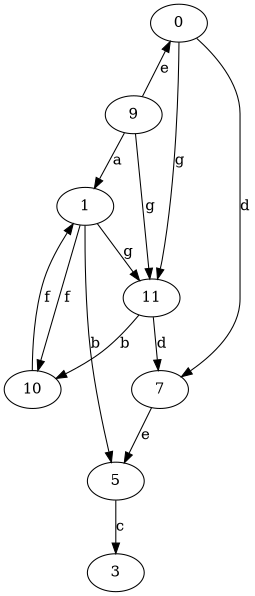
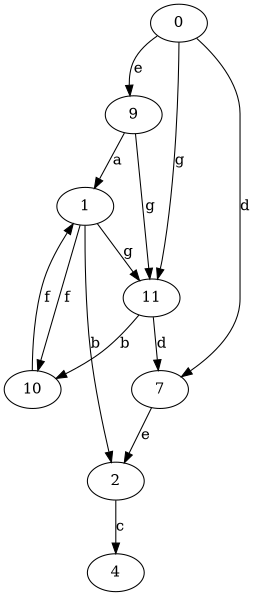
edge "9" -> "0": reversed
node "5": label "5" -> "2"
node "3": label "3" -> "4"
